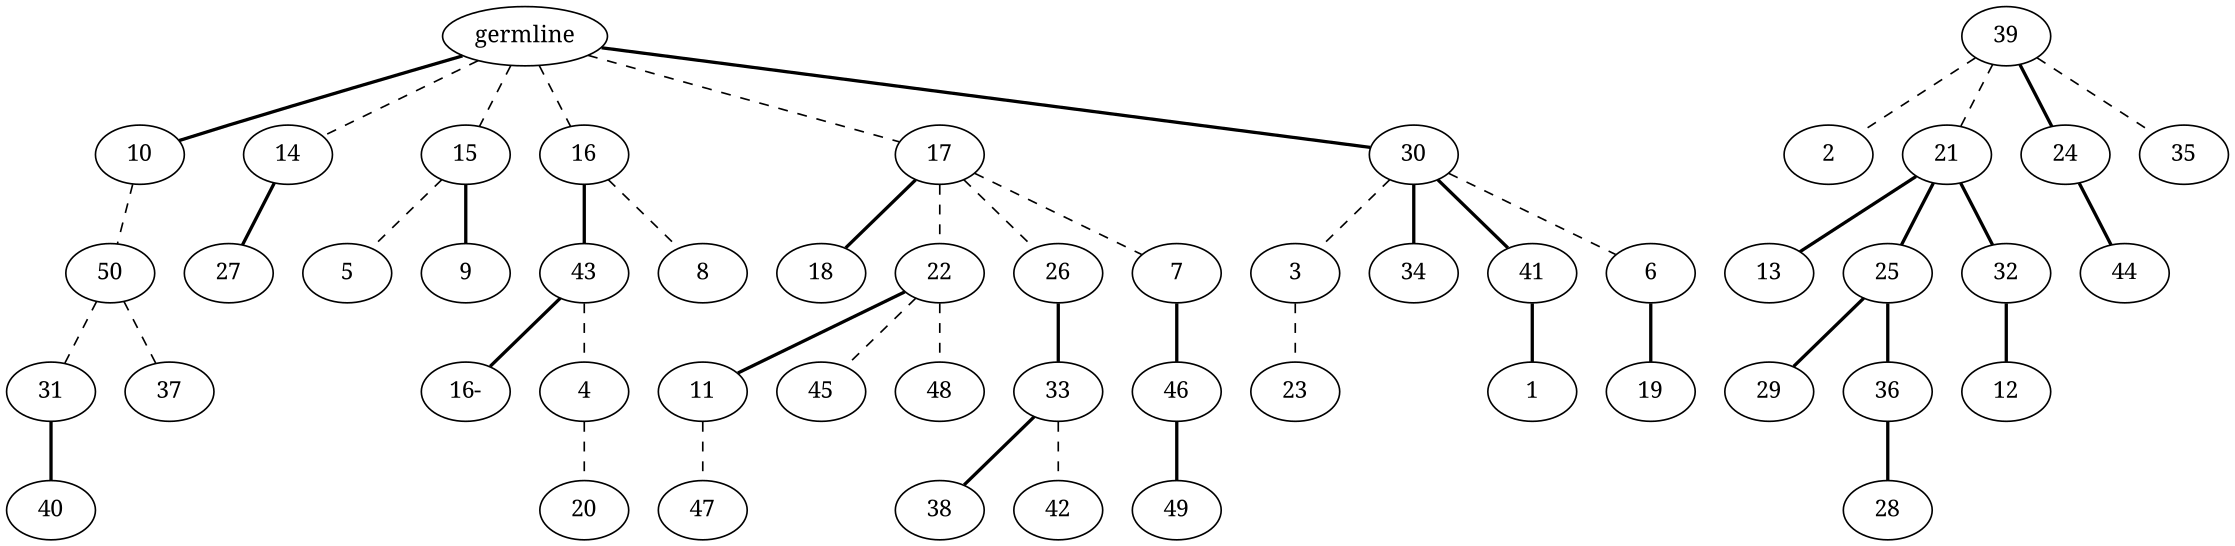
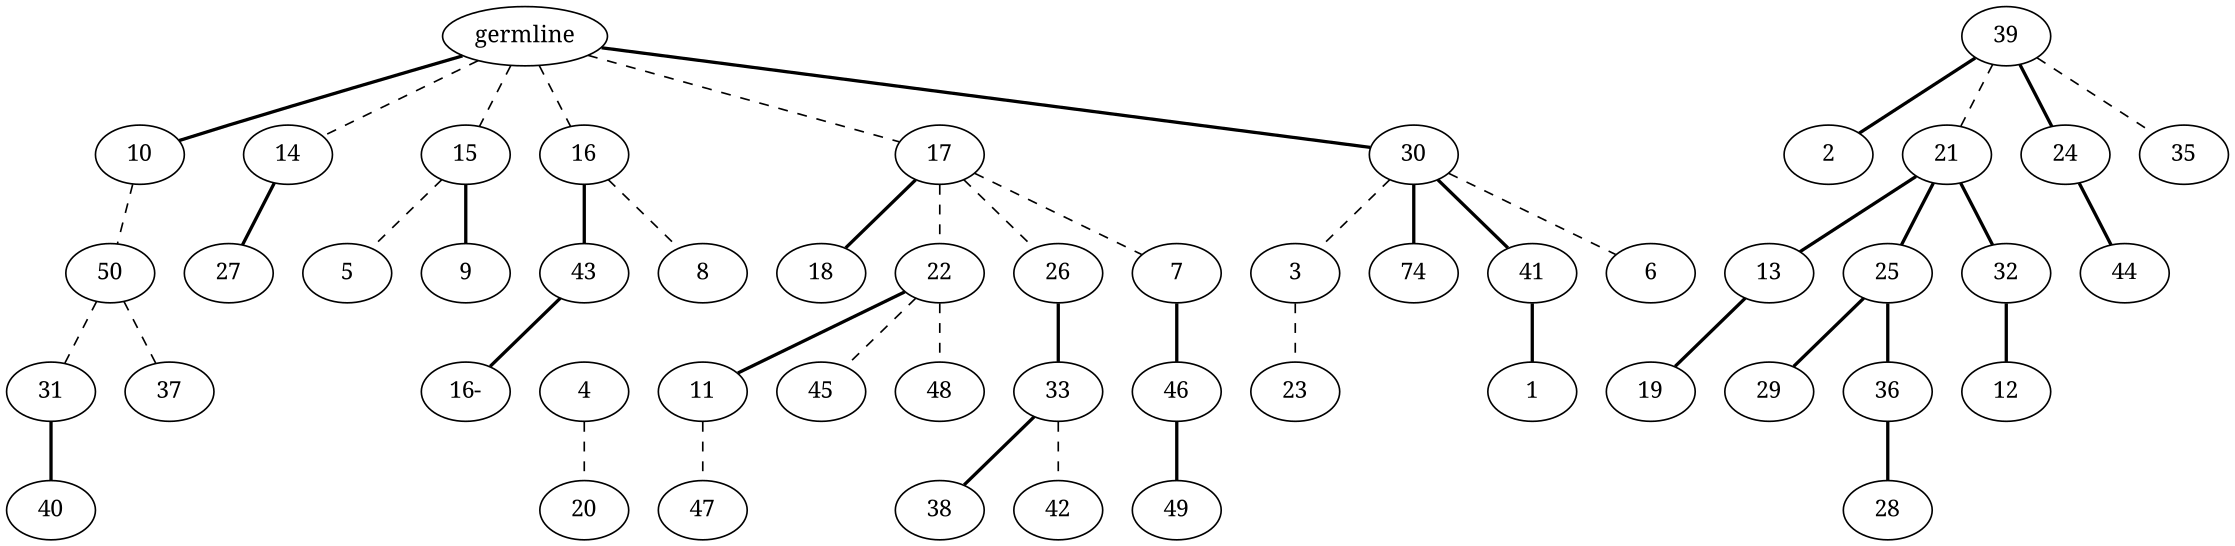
edge "39" -- "2": style dashed -> bold
node "34": label "34" -> "74"
edge "43" -- "4": removed
edge "6" -- "19": now "13" -- "19"
